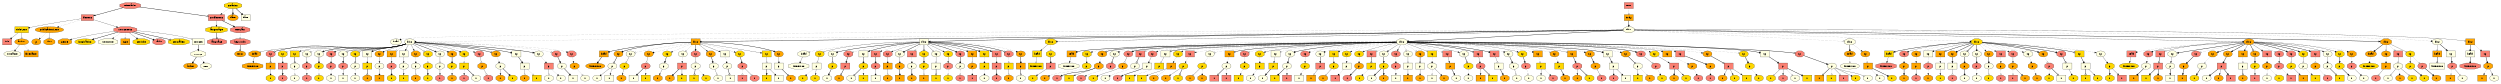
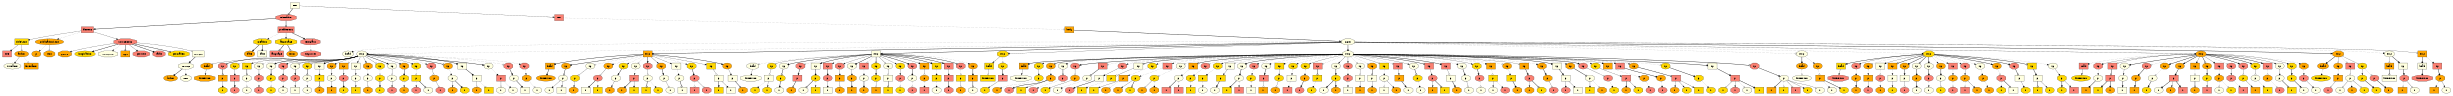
node "TEI": added
edge "creation" -> "profileDesc": reversed
node "div1": label "div1" -> "type1"
edge "sourceDesc" -> "type": style dotted -> bold
node "periode": fillcolor gold -> salmon
node "language": shape octagon -> box
edge "keywords" -> "term": now "langUsage" -> "term"
